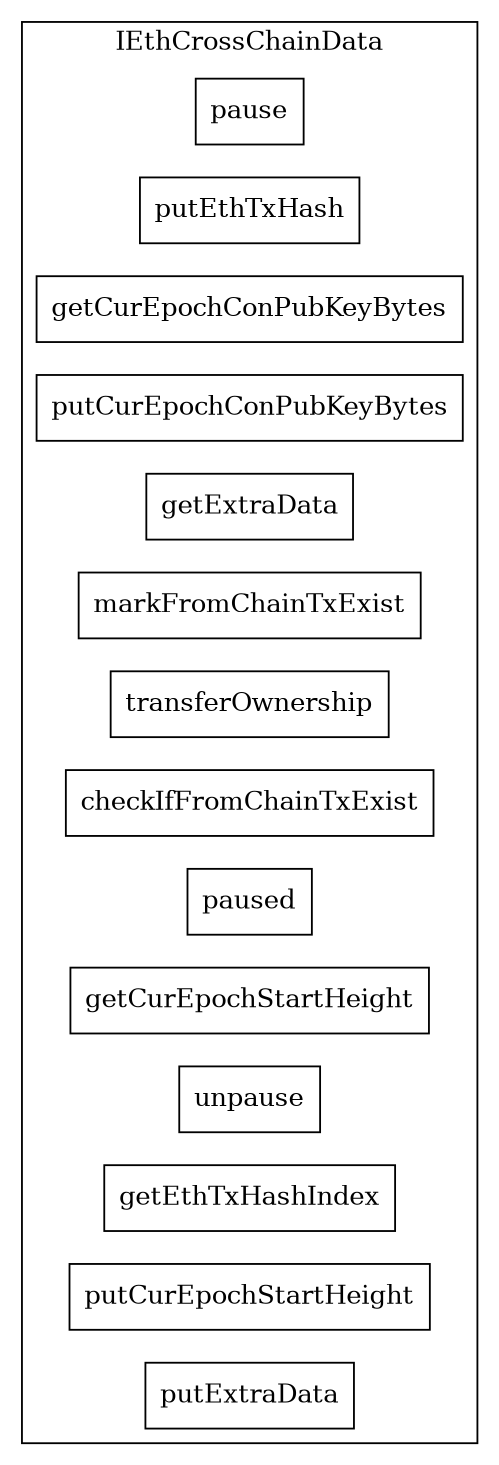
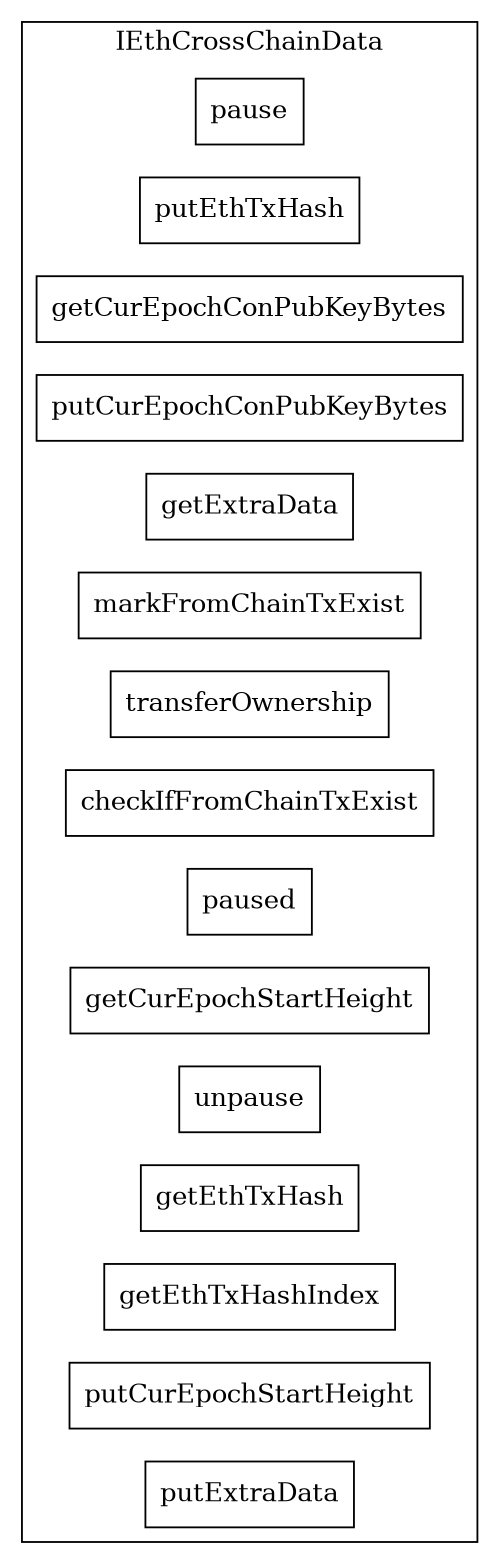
node "getEthTxHash": added
